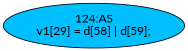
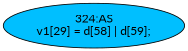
node "124:AS v1[29] = d[58] | d[59];": label "124:AS v1[29] = d[58] | d[59];" -> "324:AS v1[29] = d[58] | d[59];"
